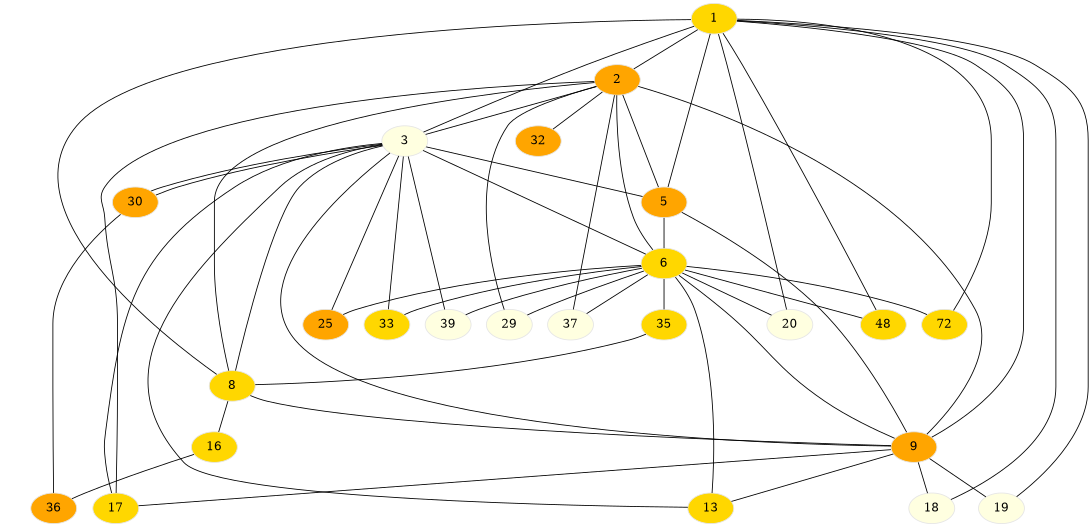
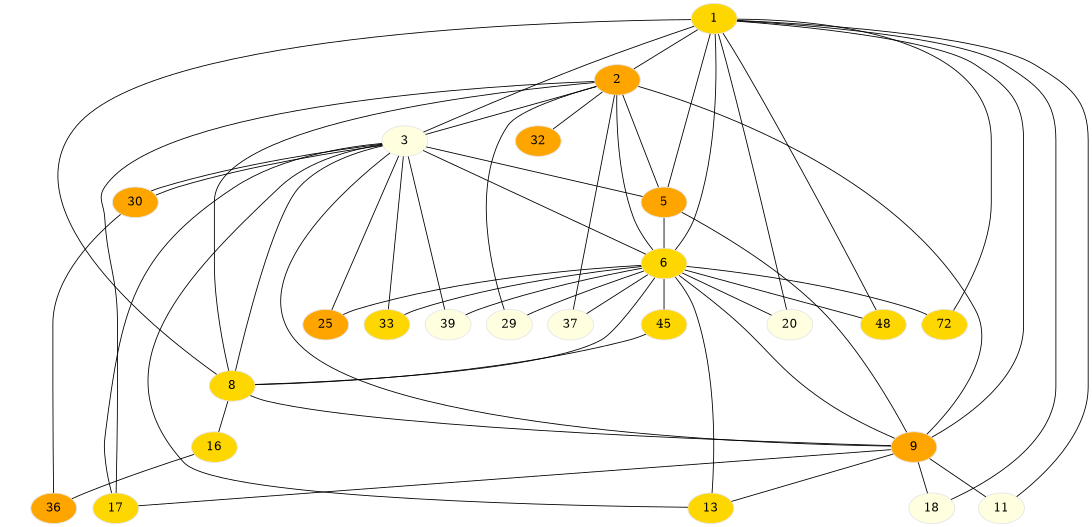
edge "1" -- "6": added
node "35": label "35" -> "45"
edge "6" -- "8": added
node "19": label "19" -> "11"
